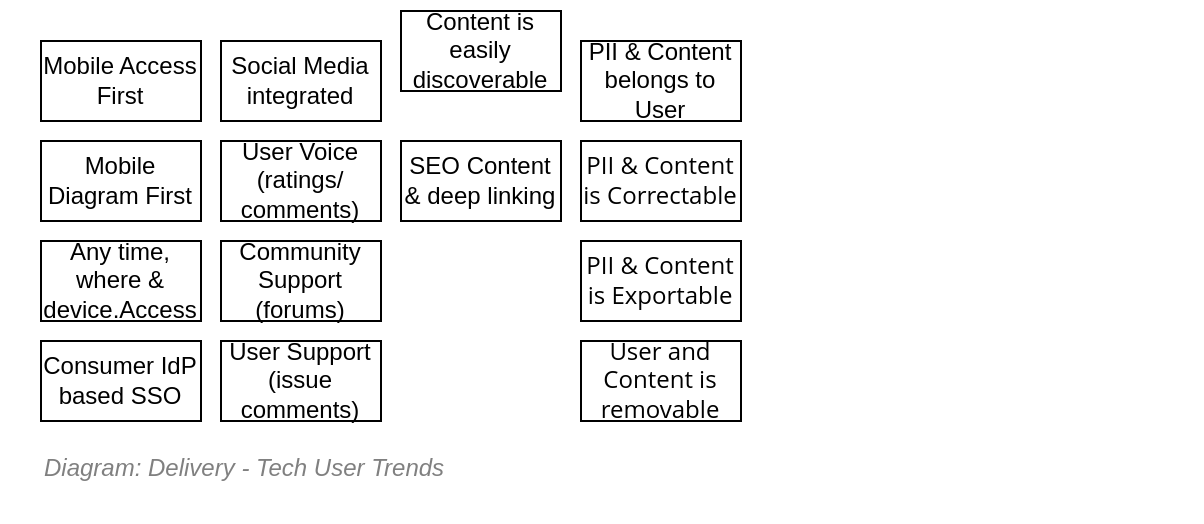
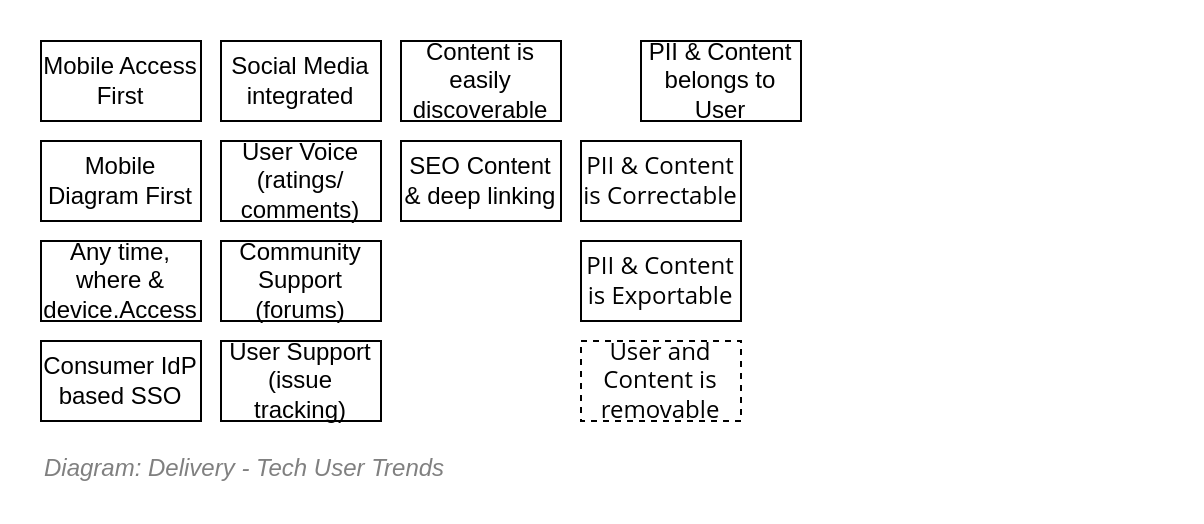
node "Content is easily discoverable": moved (481, 51) -> (481, 81)
node "PII & Content belongs to User": moved (661, 81) -> (721, 81)
node "User Support (issue comments)": label "User Support (issue comments)" -> "User Support (issue tracking)"
node "User and Content is removable": style solid -> dashed
